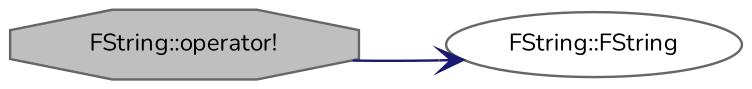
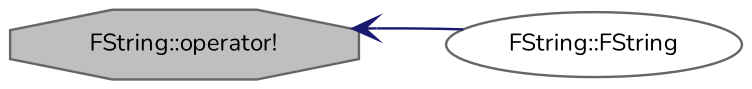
edge "FString::operator!" -> "FString::FString": reversed
